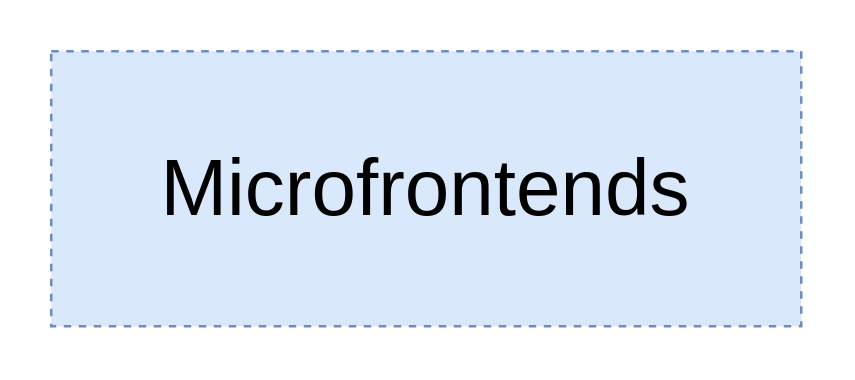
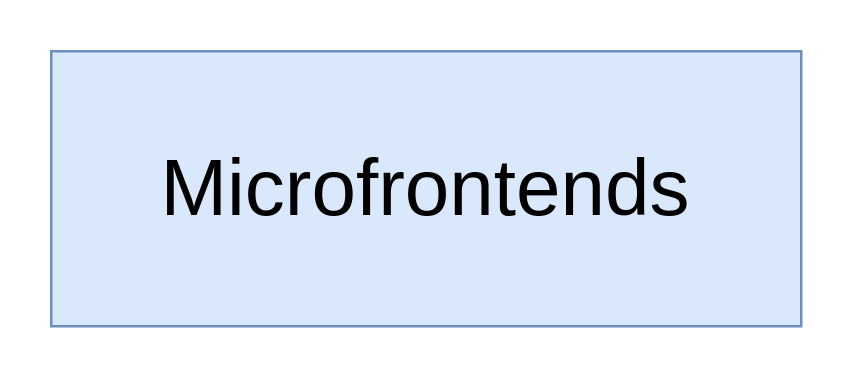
node "Microfrontends": style dashed -> solid
